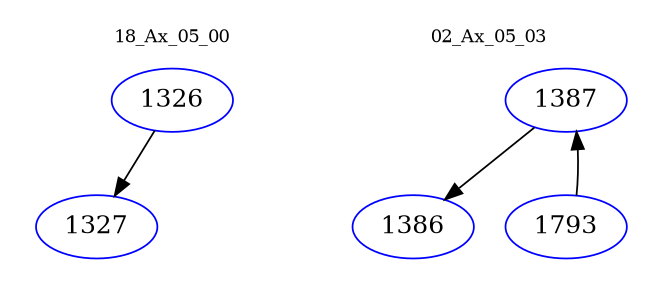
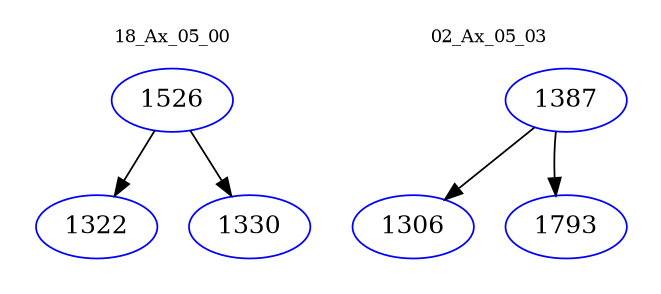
node "1326": label "1326" -> "1526"
edge "1793" -> "1387": reversed
node "1327": label "1327" -> "1322"
node "1330": added
node "1386": label "1386" -> "1306"
